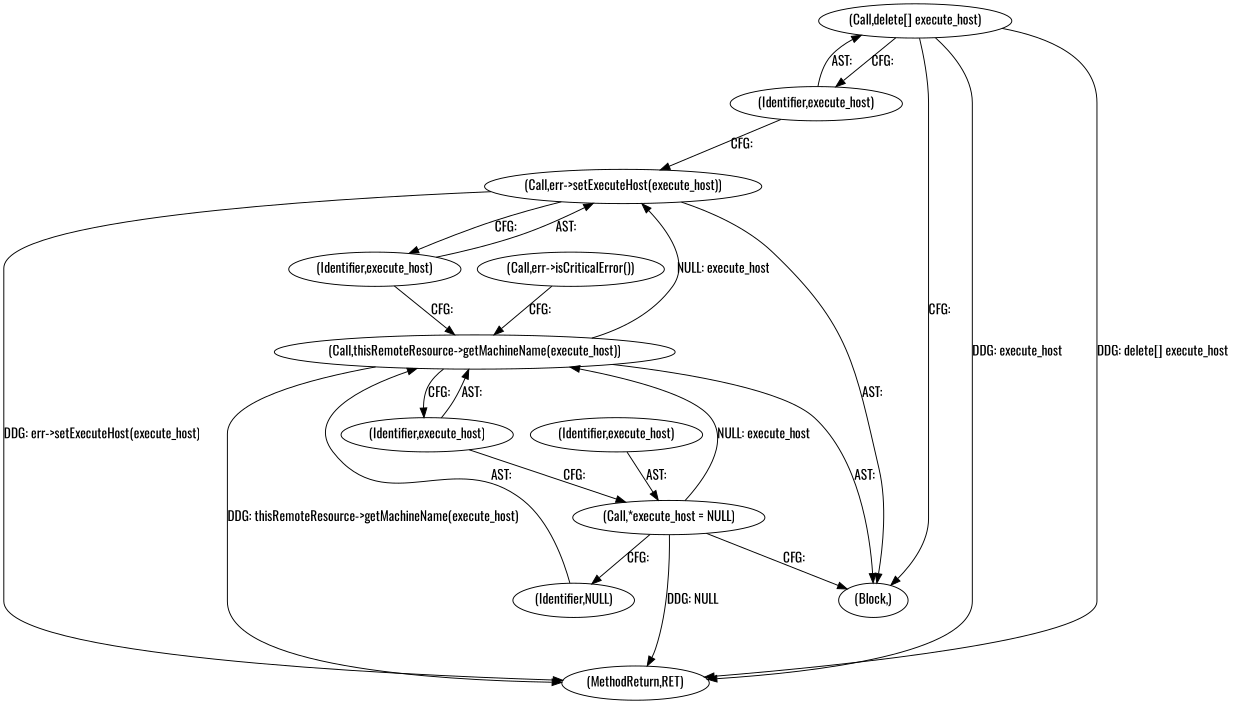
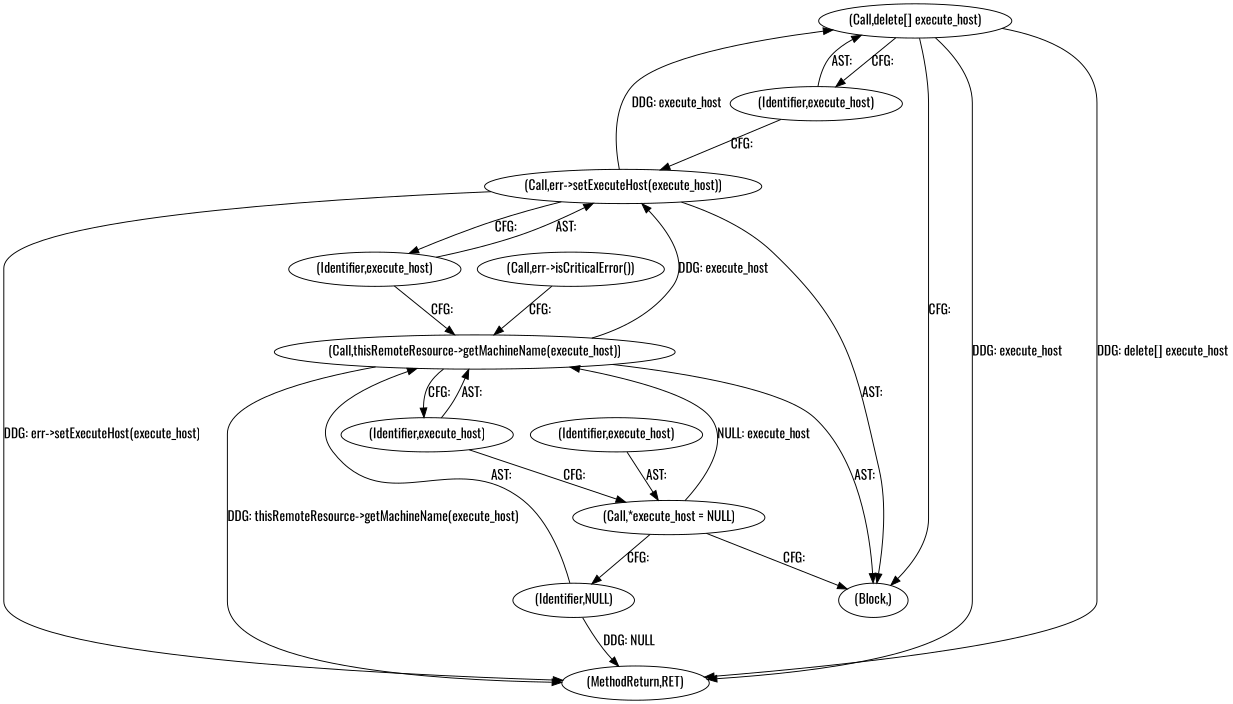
edge "(Call,err->setExecuteHost(execute_host))" -> "(Call,delete[] execute_host)": added, label "DDG: execute_host"
edge "(Call,thisRemoteResource->getMachineName(execute_host))" -> "(Call,err->setExecuteHost(execute_host))": label "NULL: execute_host" -> "DDG: execute_host"
edge "(Call,*execute_host = NULL)" -> "(MethodReturn,RET)": now "(Identifier,NULL)" -> "(MethodReturn,RET)"
